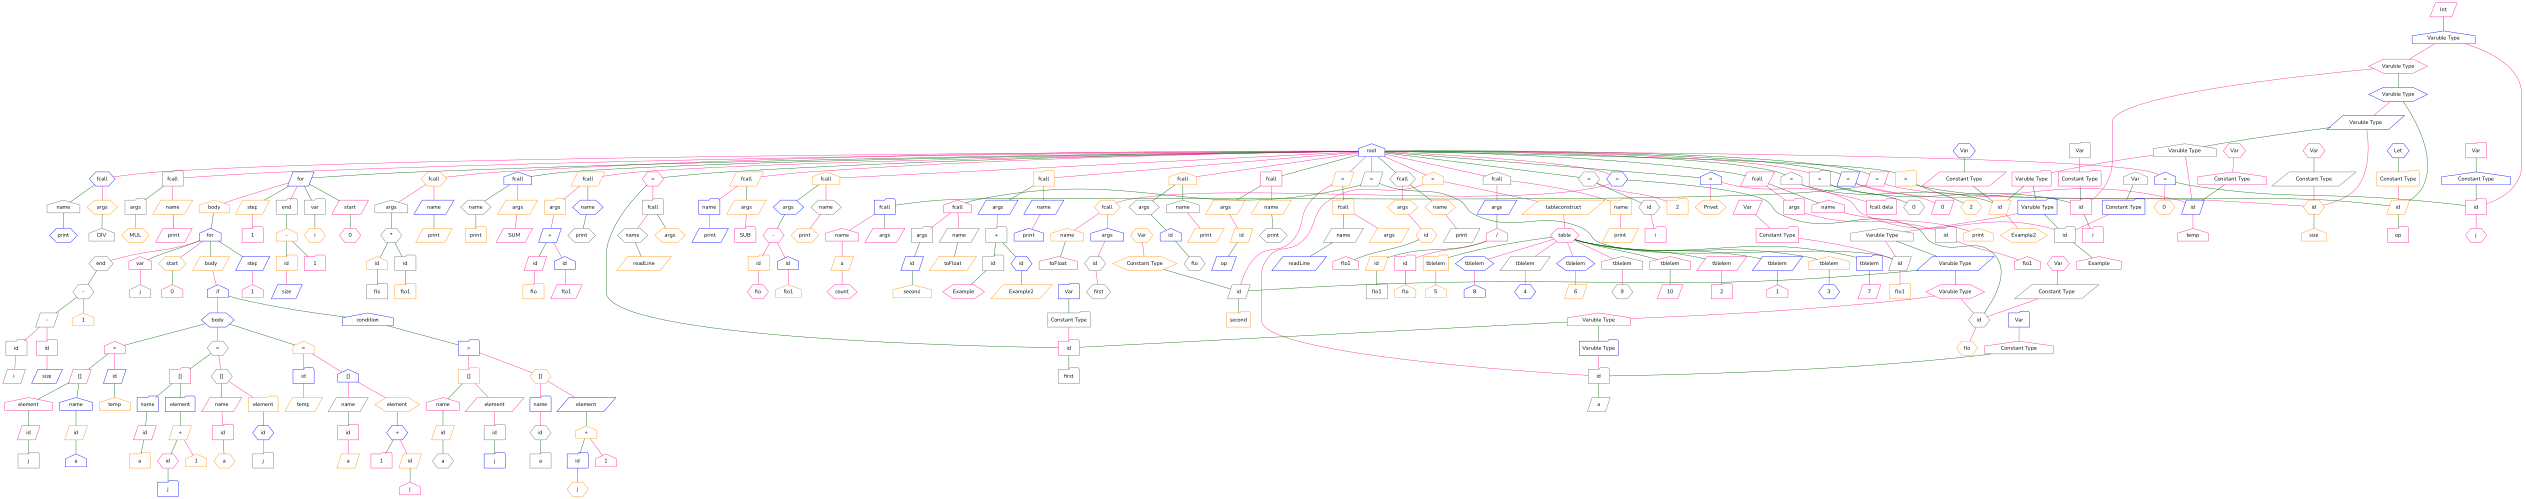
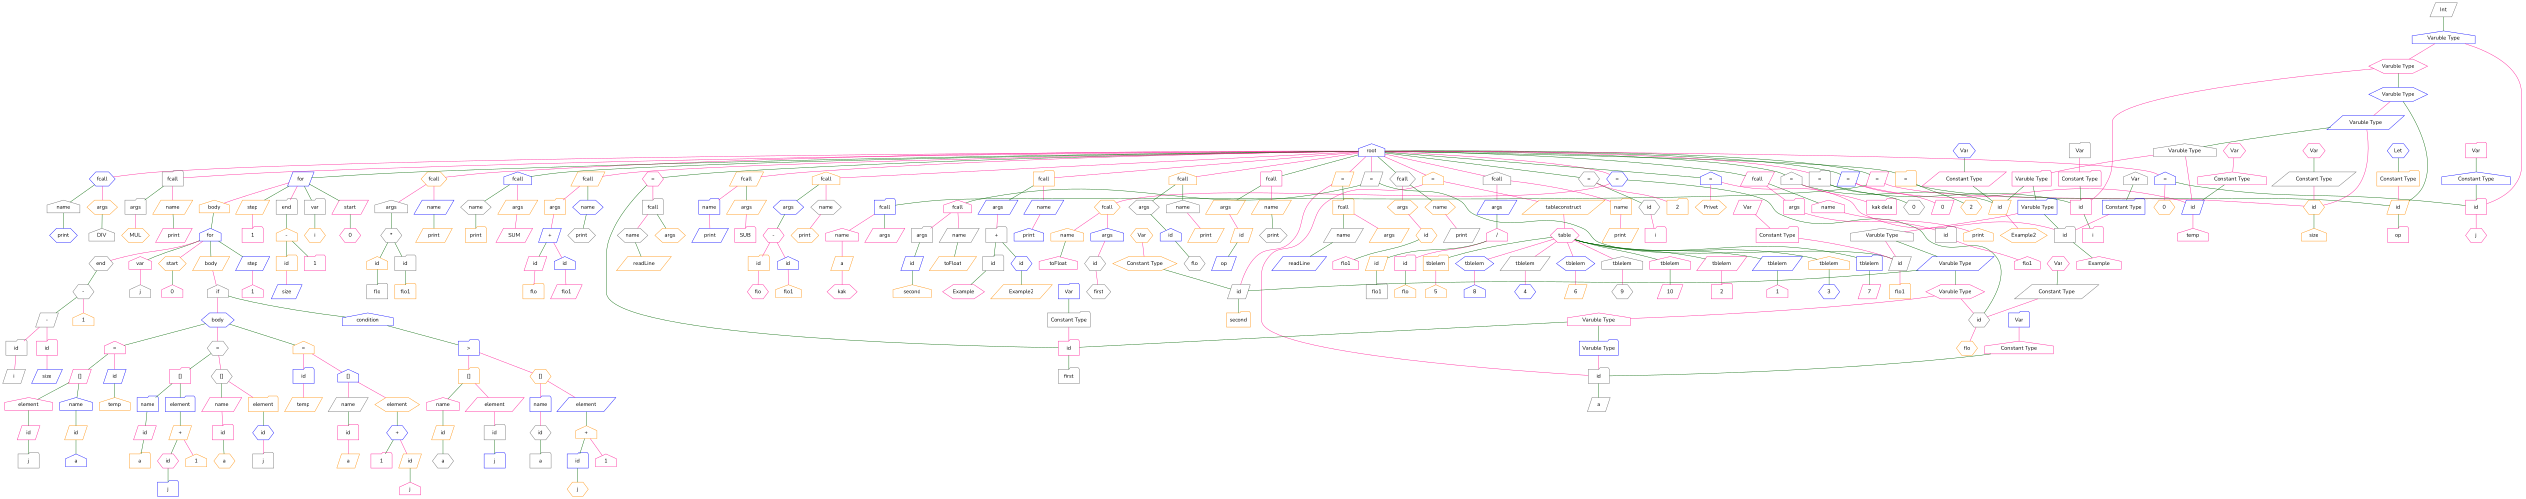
node "Int": color deeppink -> gray40
node "fcall dela": label "fcall dela" -> "kak dela"
node "if": color blue -> gray40
node "count": label "count" -> "kak"
